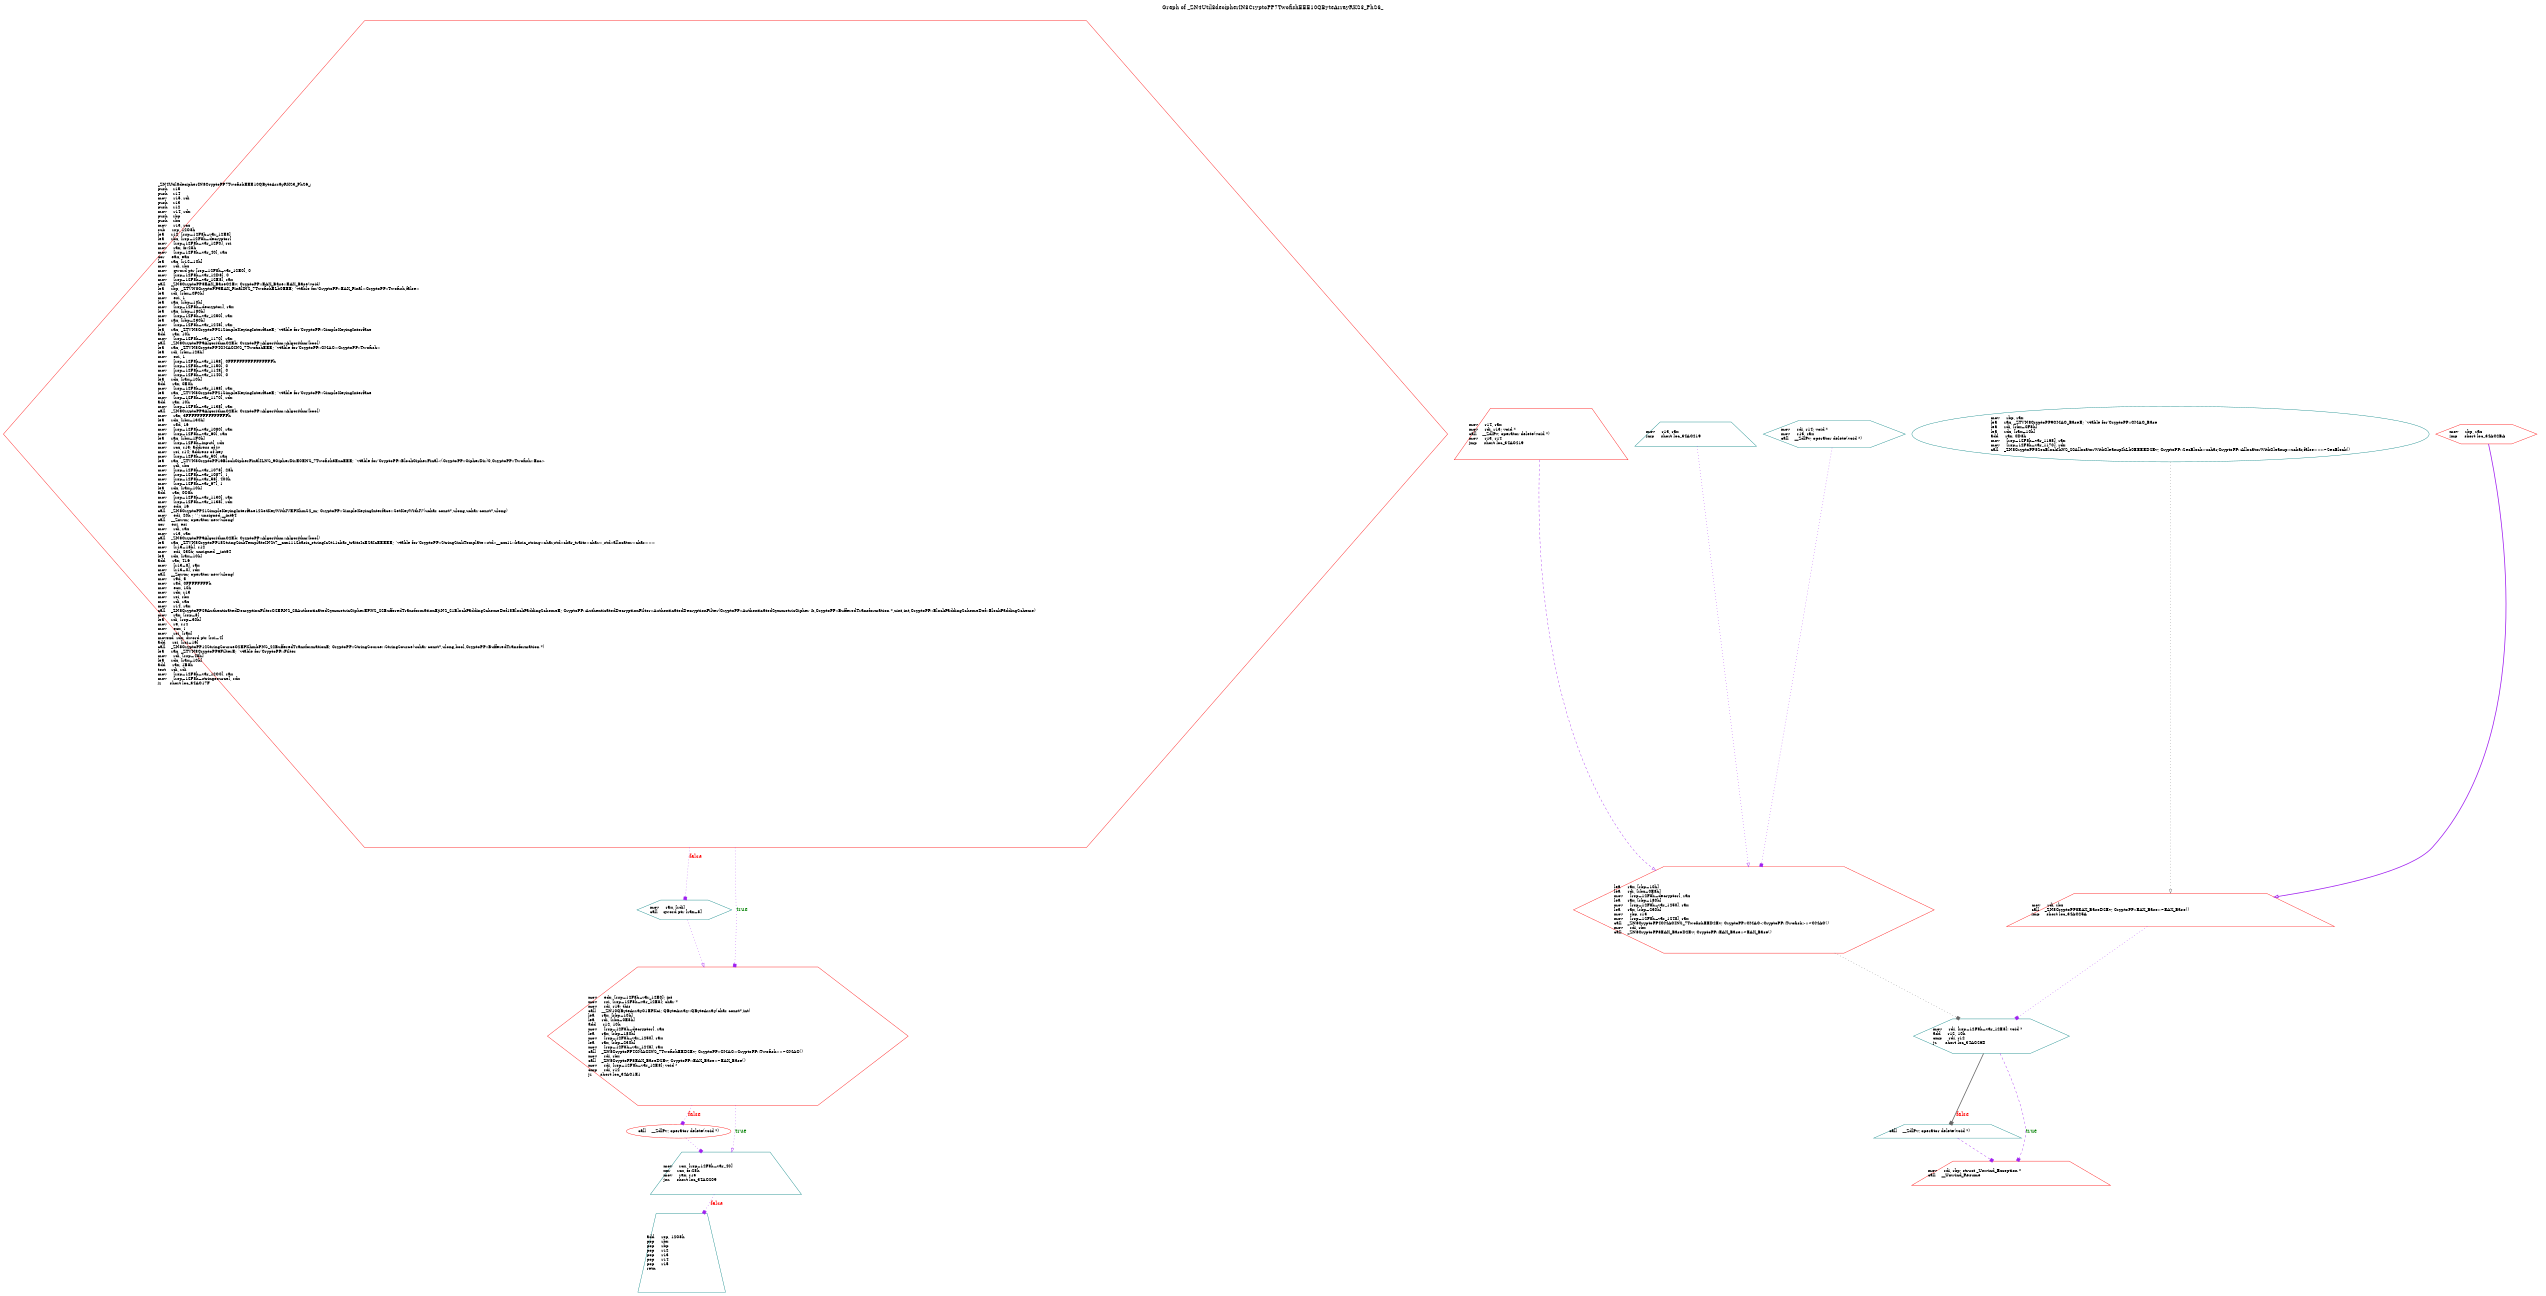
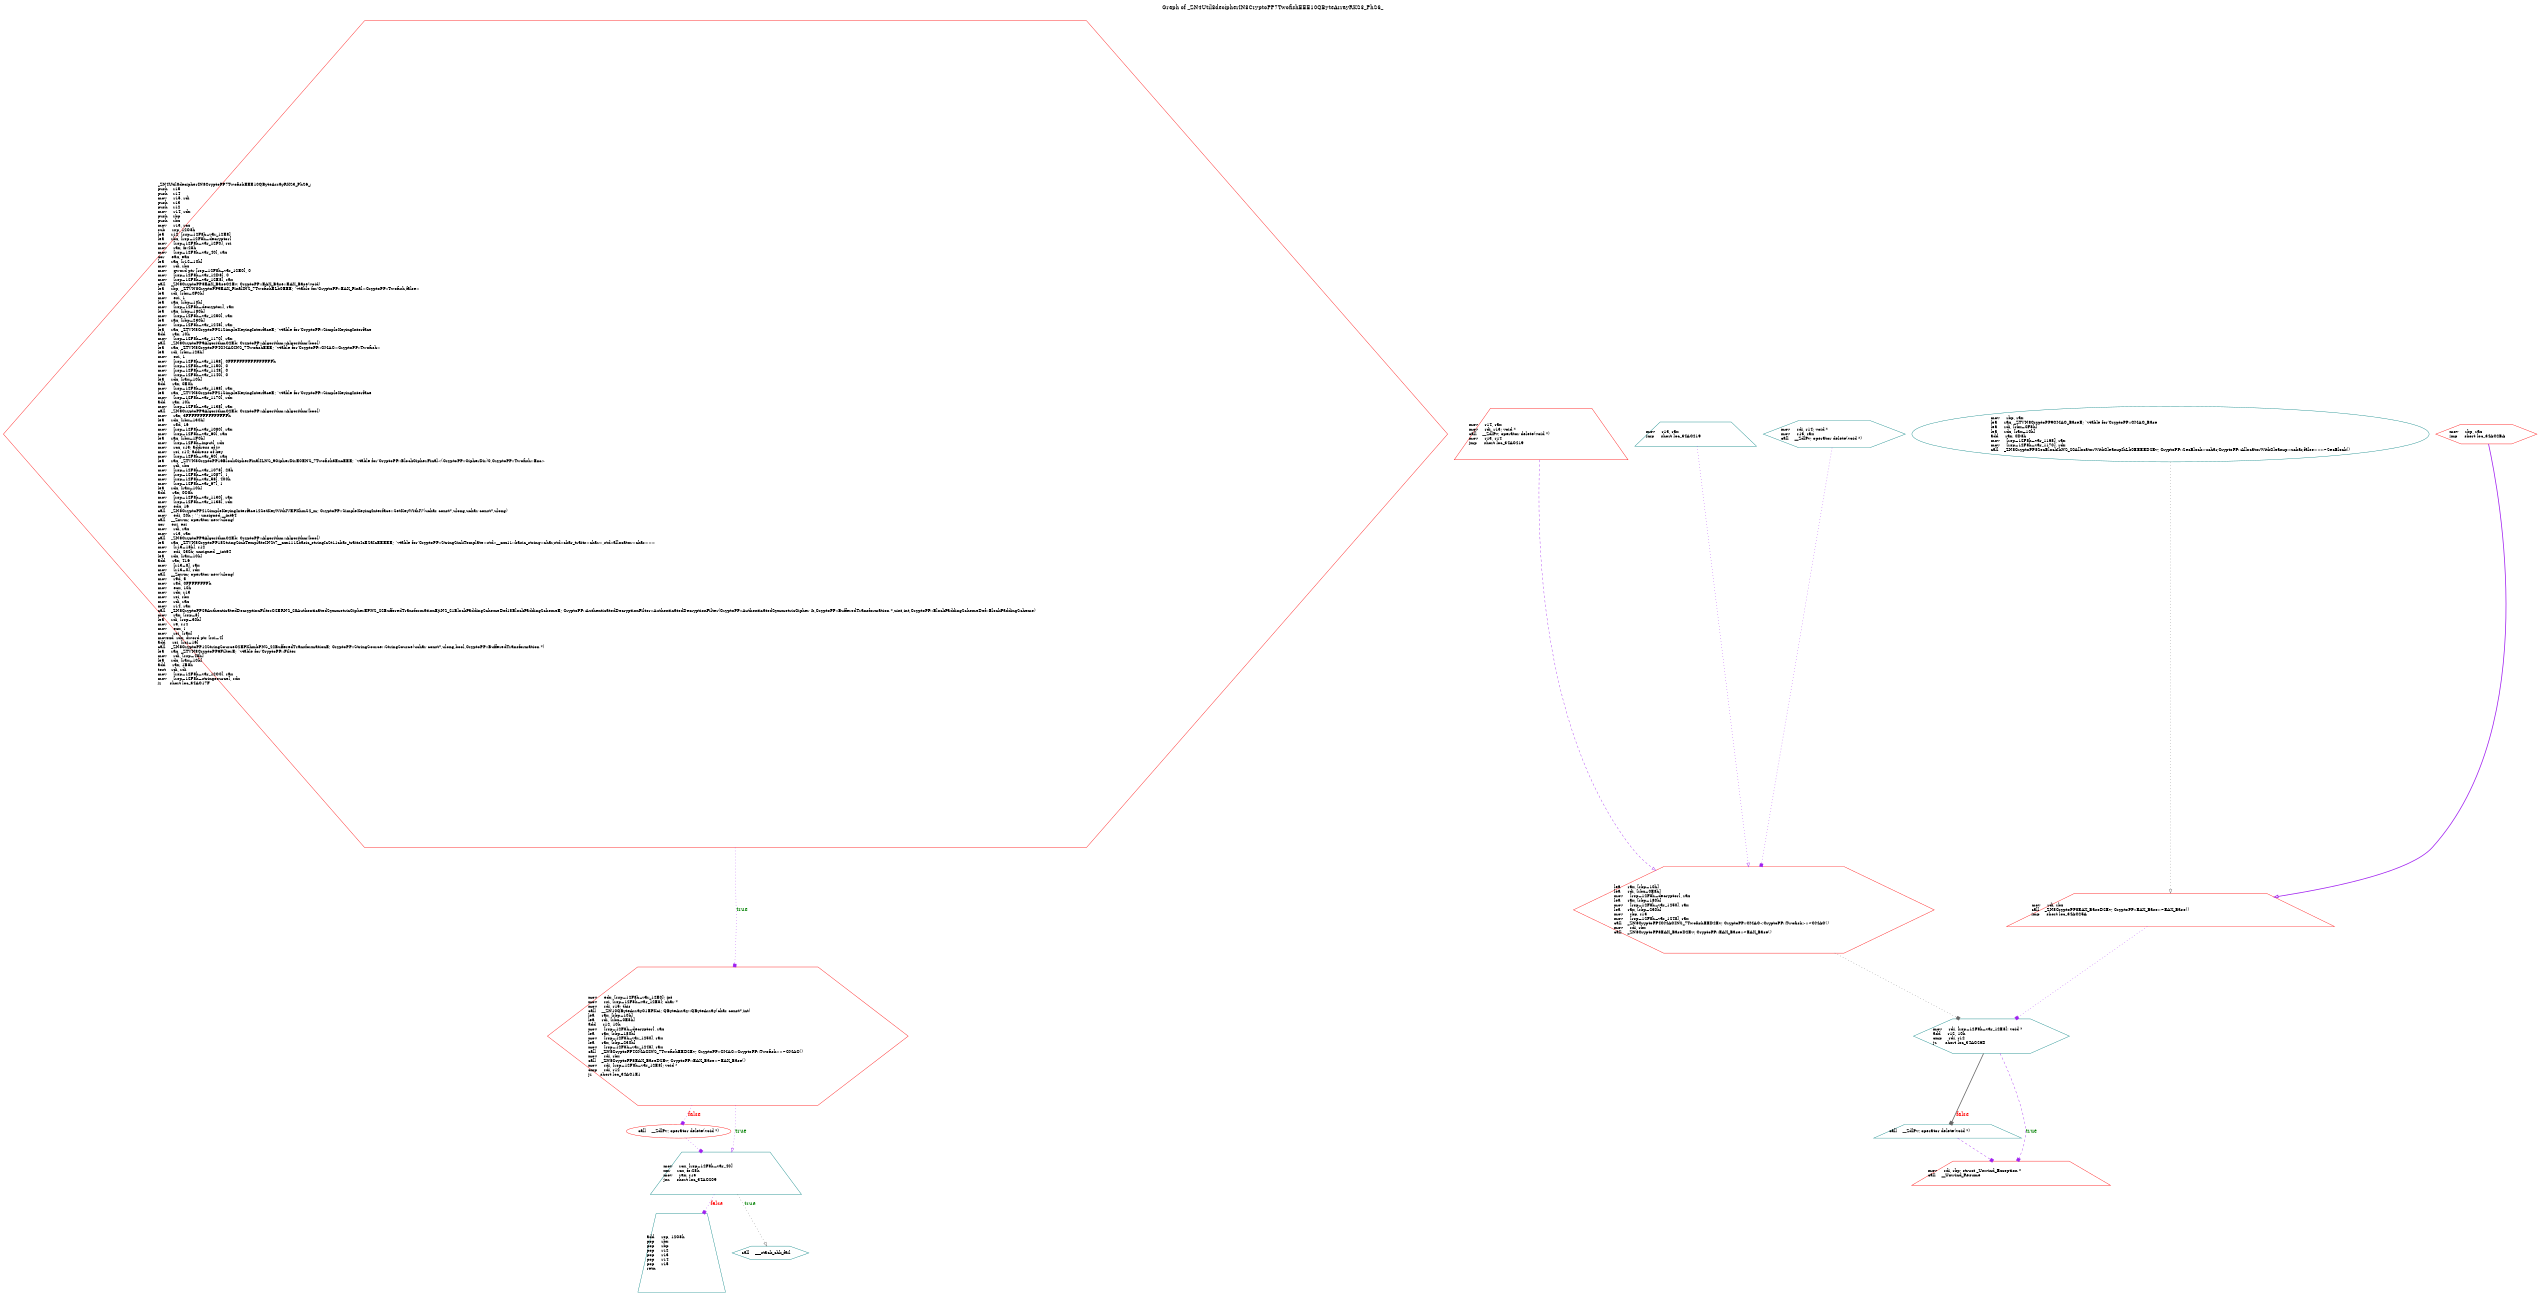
node "mov     rax, [rdi] call    qword ptr [rax+8]": removed
node "call    ___stack_chk_fail": added
